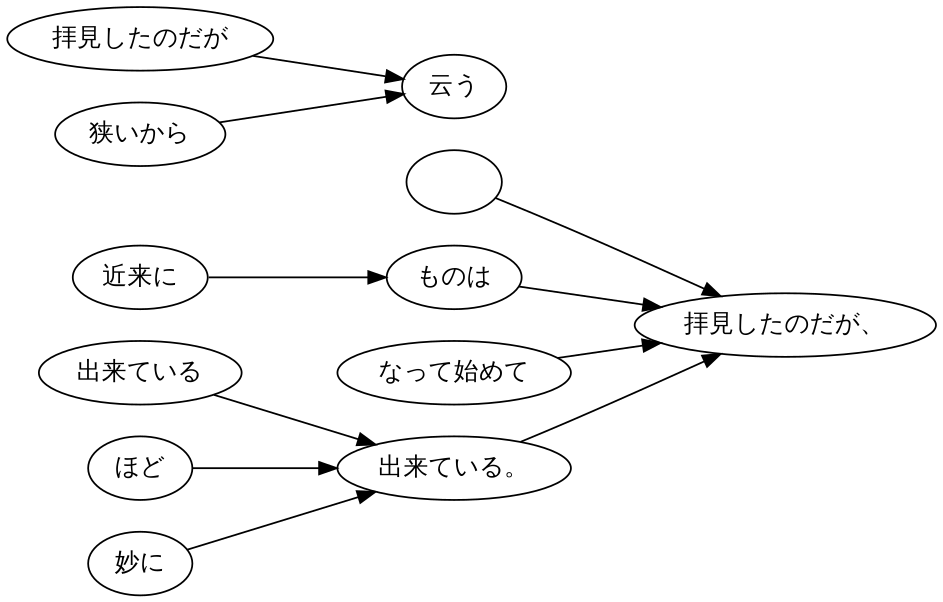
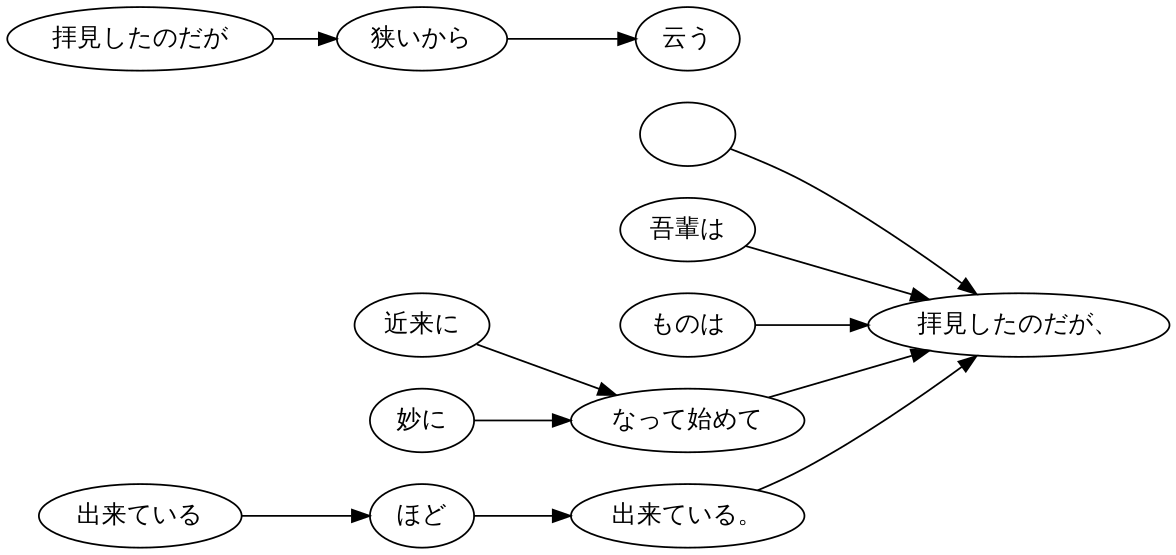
edge "拝見したのだが" -> "云う": now "拝見したのだが" -> "狭いから"
node "吾輩は": added
edge "近来に" -> "ものは": now "近来に" -> "なって始めて"
edge "出来ている" -> "出来ている。": now "出来ている" -> "ほど"
edge "妙に" -> "出来ている。": now "妙に" -> "なって始めて"
